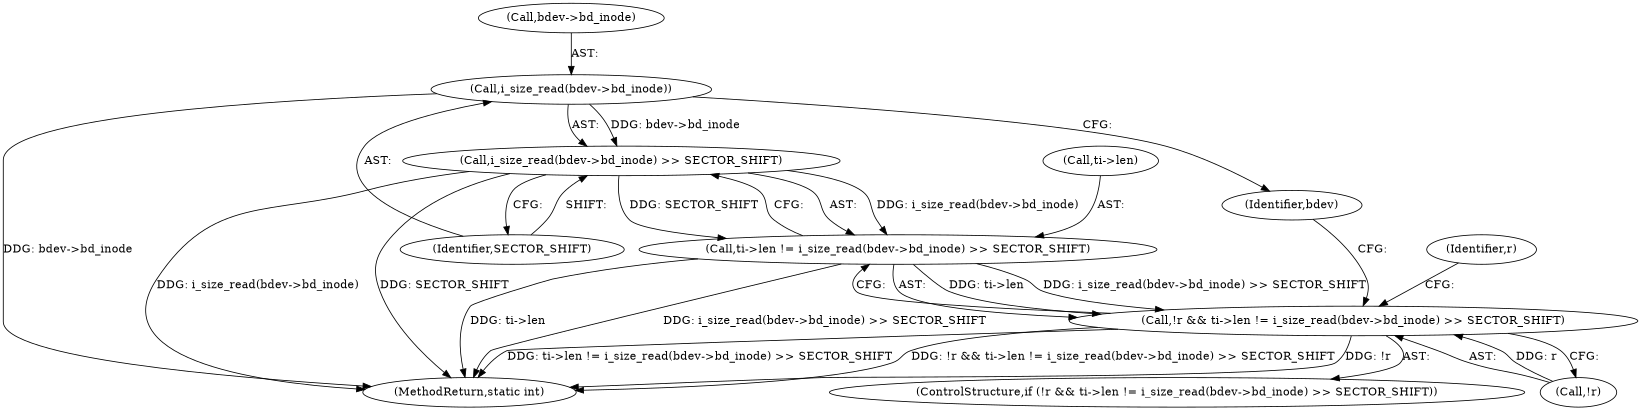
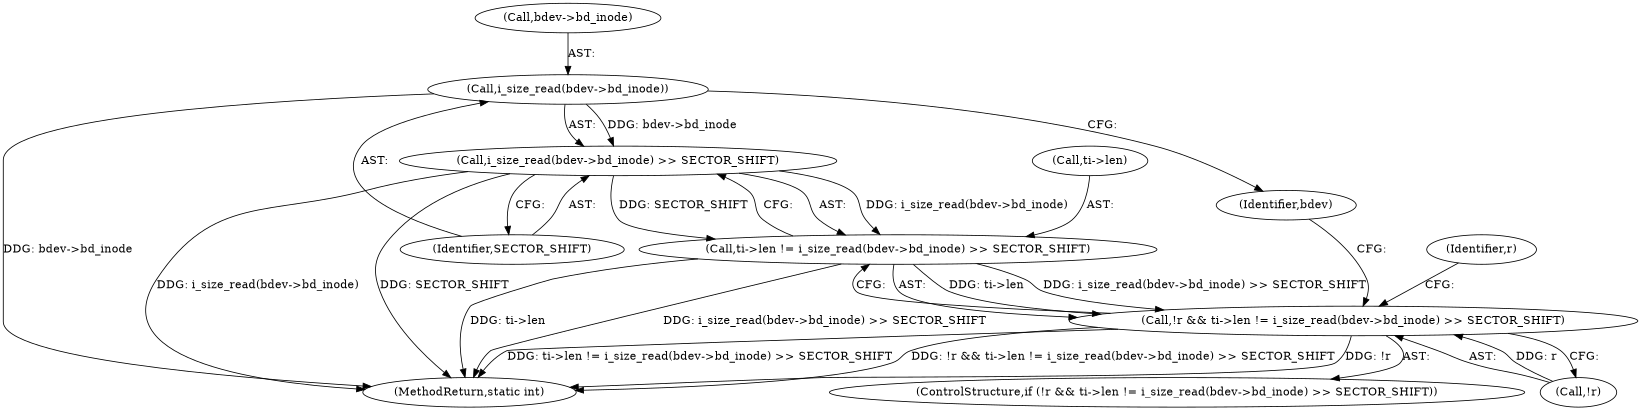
edge "(Identifier,SECTOR_SHIFT)" -> "(Call,i_size_read(bdev->bd_inode) >> SECTOR_SHIFT)": label "SHIFT: " -> "AST: "
